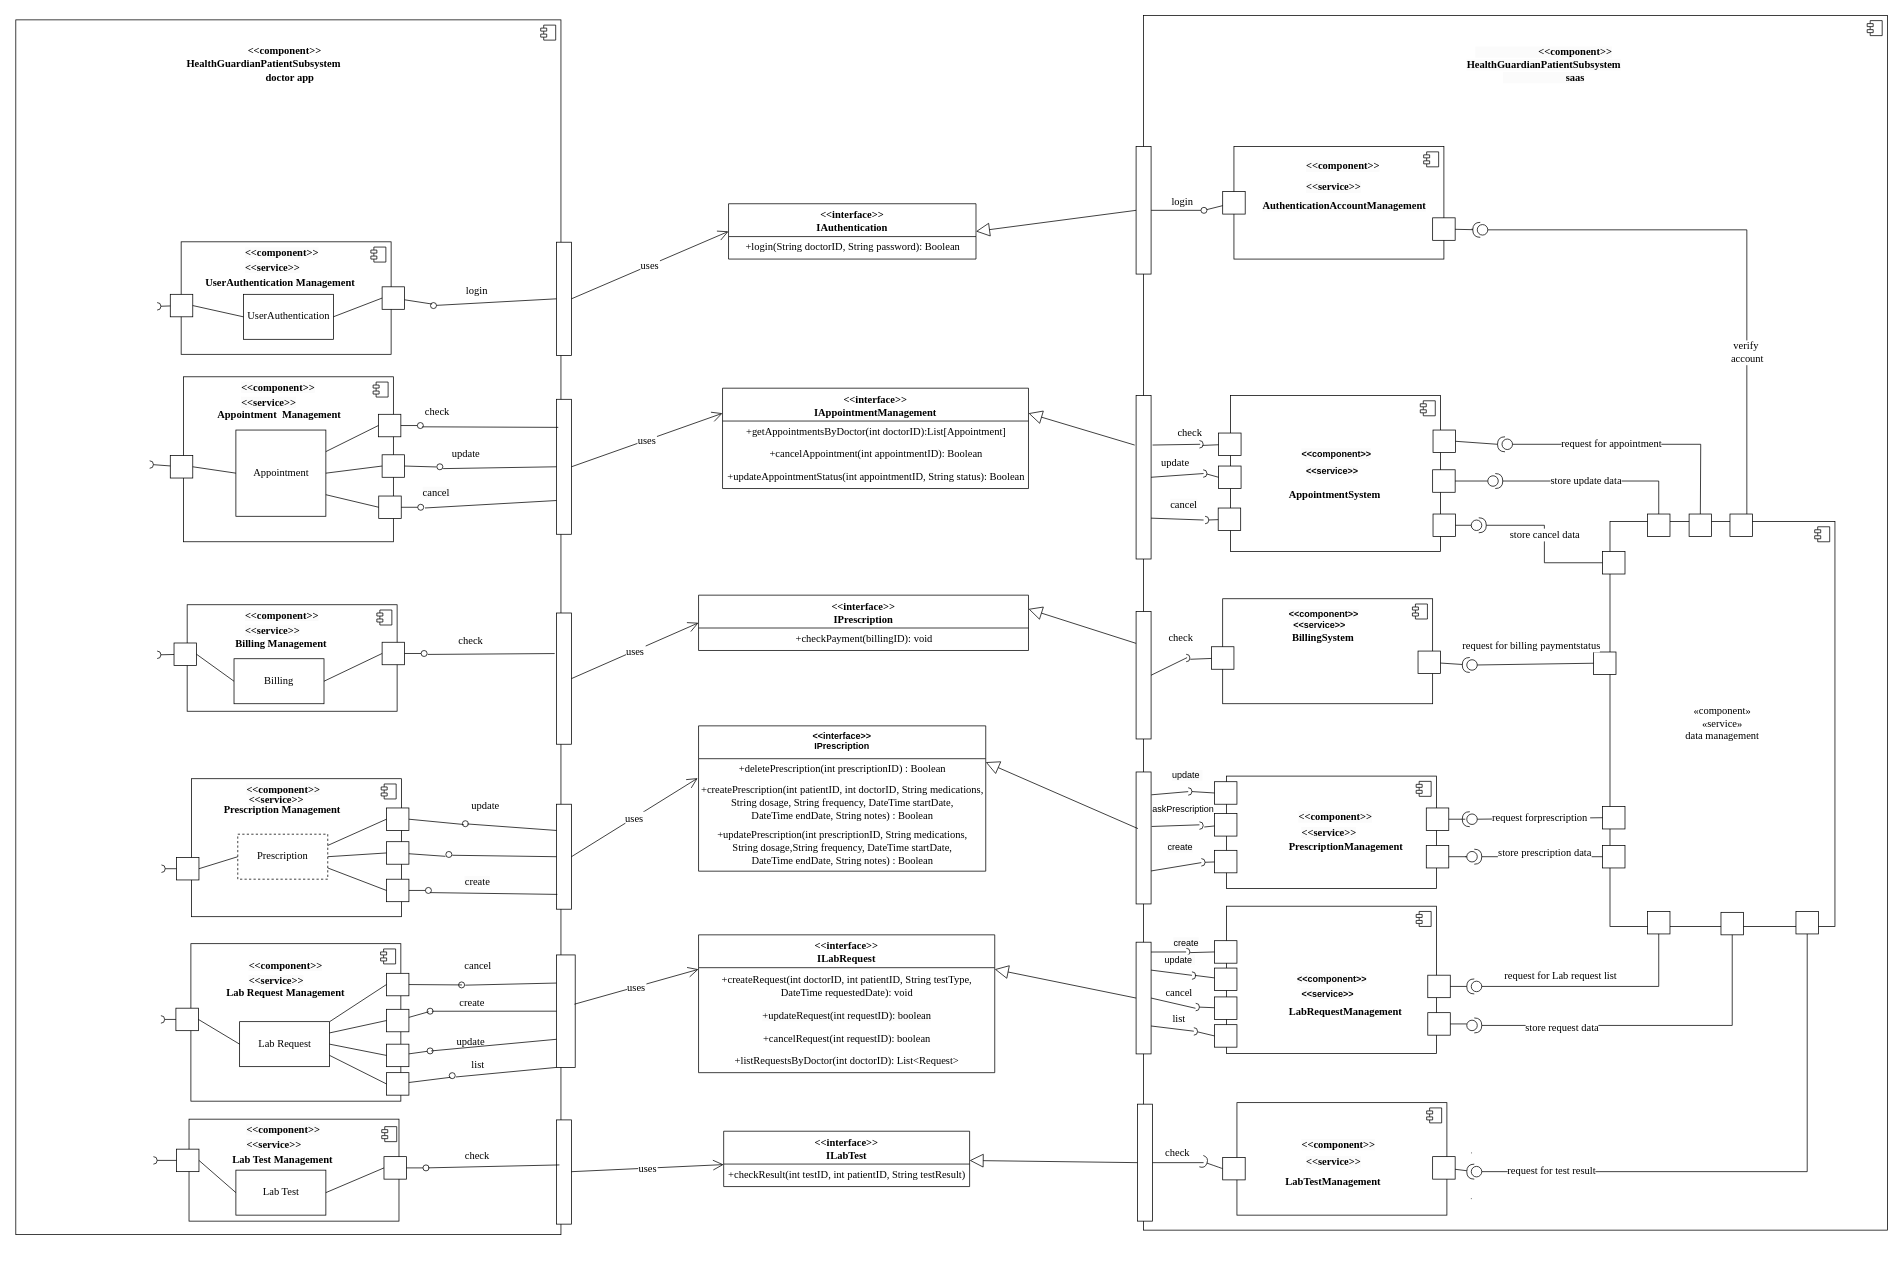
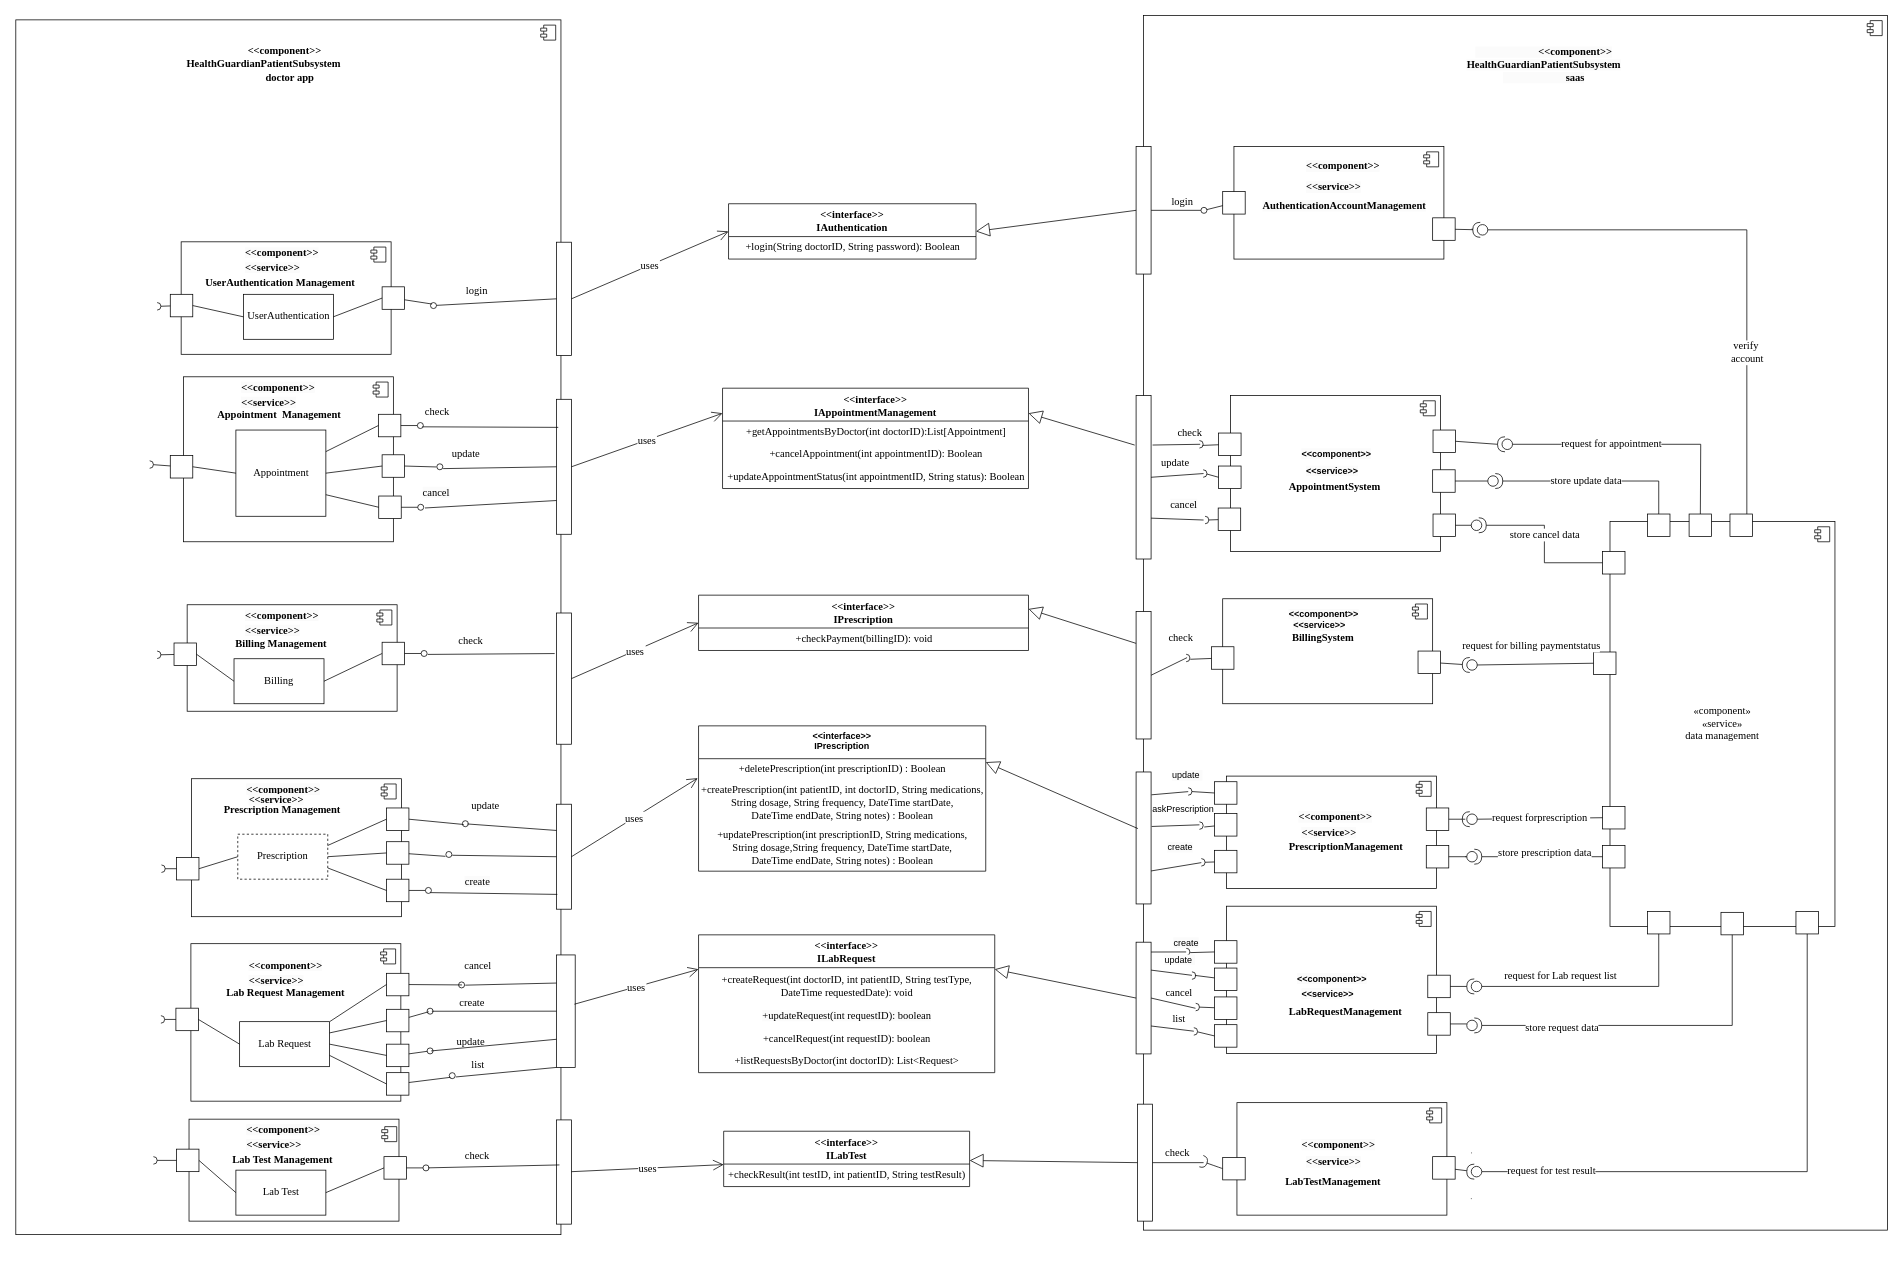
node "AppointmentSystem": moved (1353, 496) -> (1353, 488)
